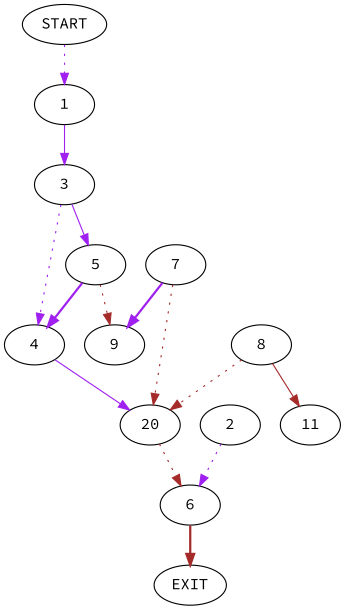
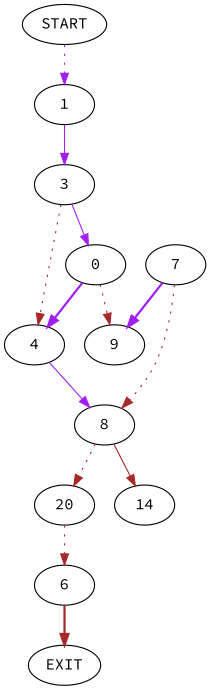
edge "3" -> "4": color purple -> brown
node "5": label "5" -> "0"
edge "7" -> "20": now "7" -> "8"
edge "4" -> "20": now "4" -> "8"
node "2": removed
node "11": label "11" -> "14"
